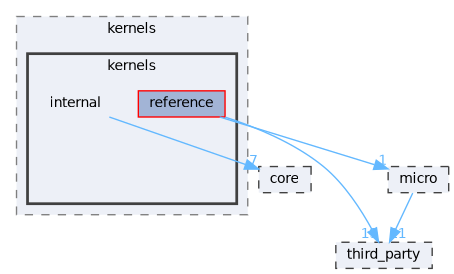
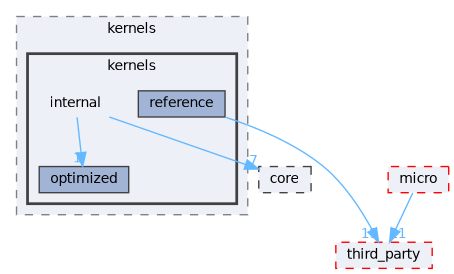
node "reference": color red -> grey25
edge "reference" -> "micro": removed
node "optimized": added
node "micro": color grey25 -> red
node "third_party": color grey25 -> red
